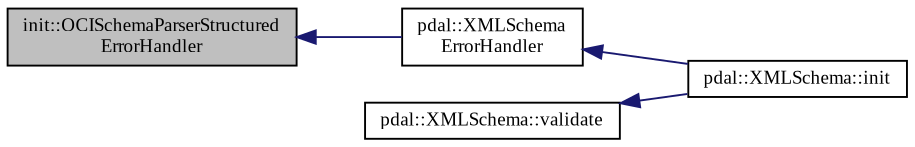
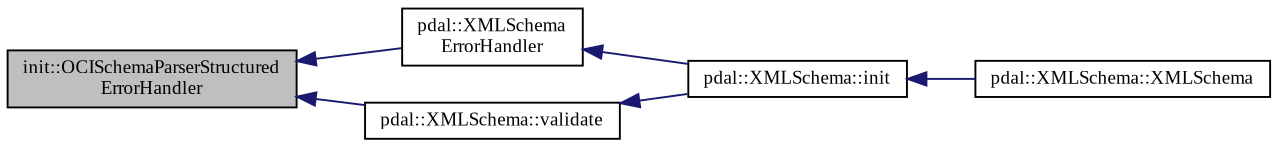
node "pdal::XMLSchema::XMLSchema": added
edge "pdal::XMLSchema::validate" -> "init::OCISchemaParserStructured ErrorHandler": added
